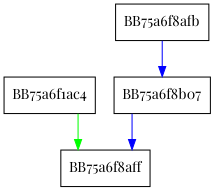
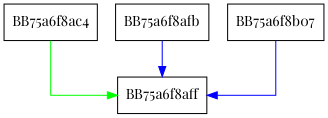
edge "BB75a6f8afb" -> "BB75a6f8b07": now "BB75a6f8afb" -> "BB75a6f8aff"
node "BB75a6f1ac4": label "BB75a6f1ac4" -> "BB75a6f8ac4"
